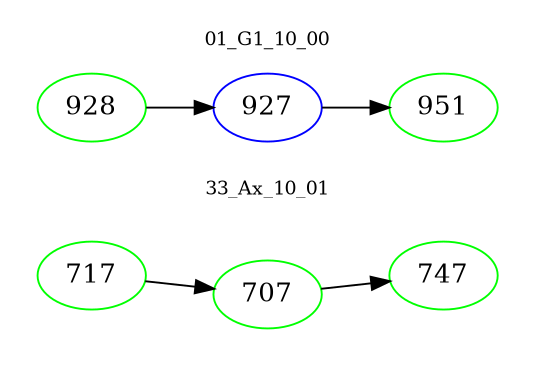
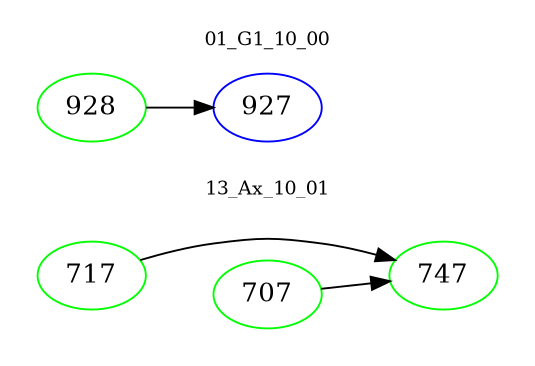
node "951": removed
cluster "33_Ax_10_01": label "33_Ax_10_01" -> "13_Ax_10_01"
edge "717" -> "707": now "717" -> "747"
